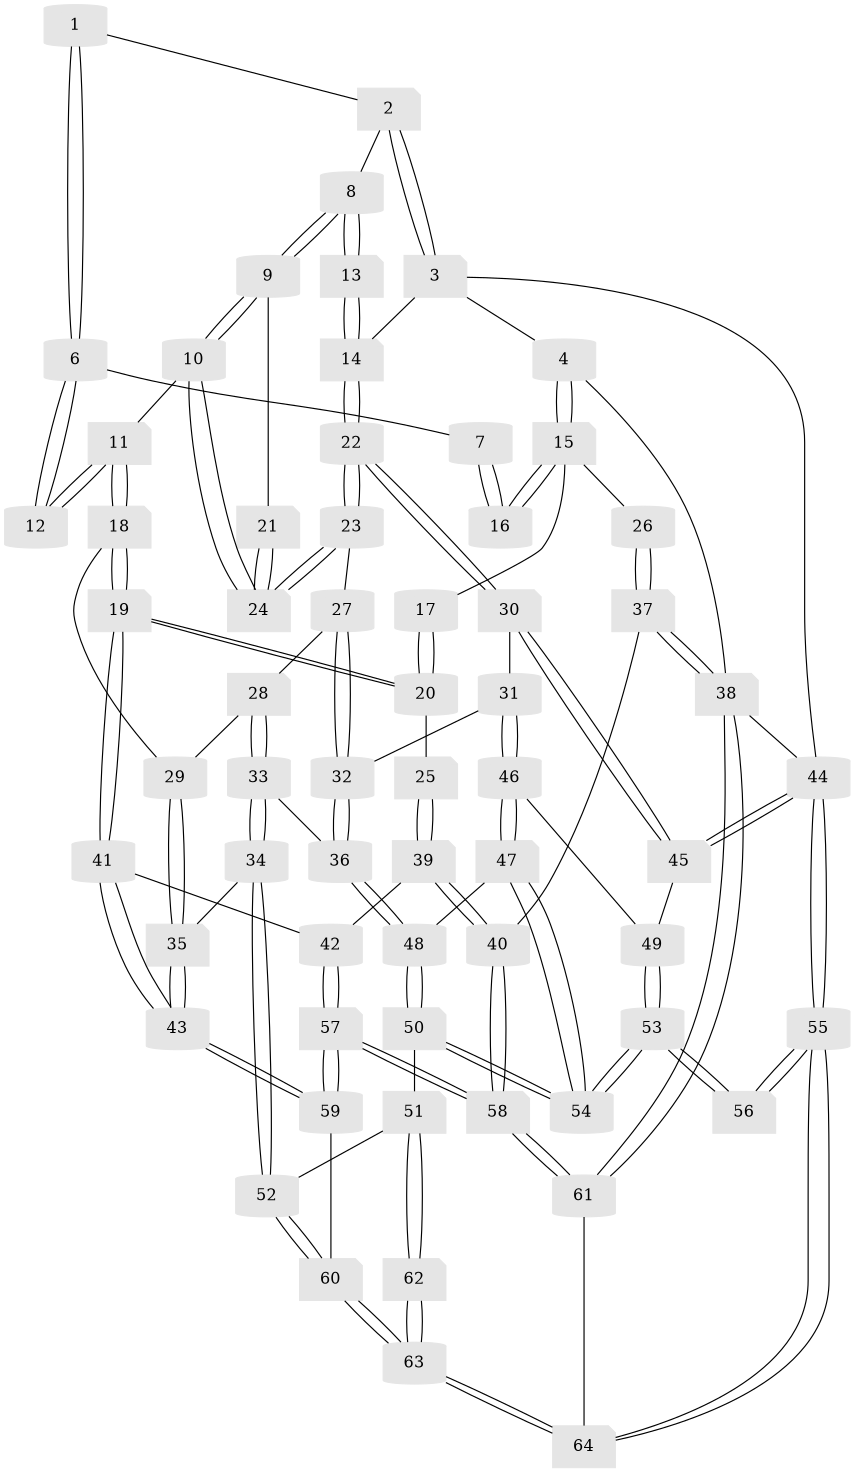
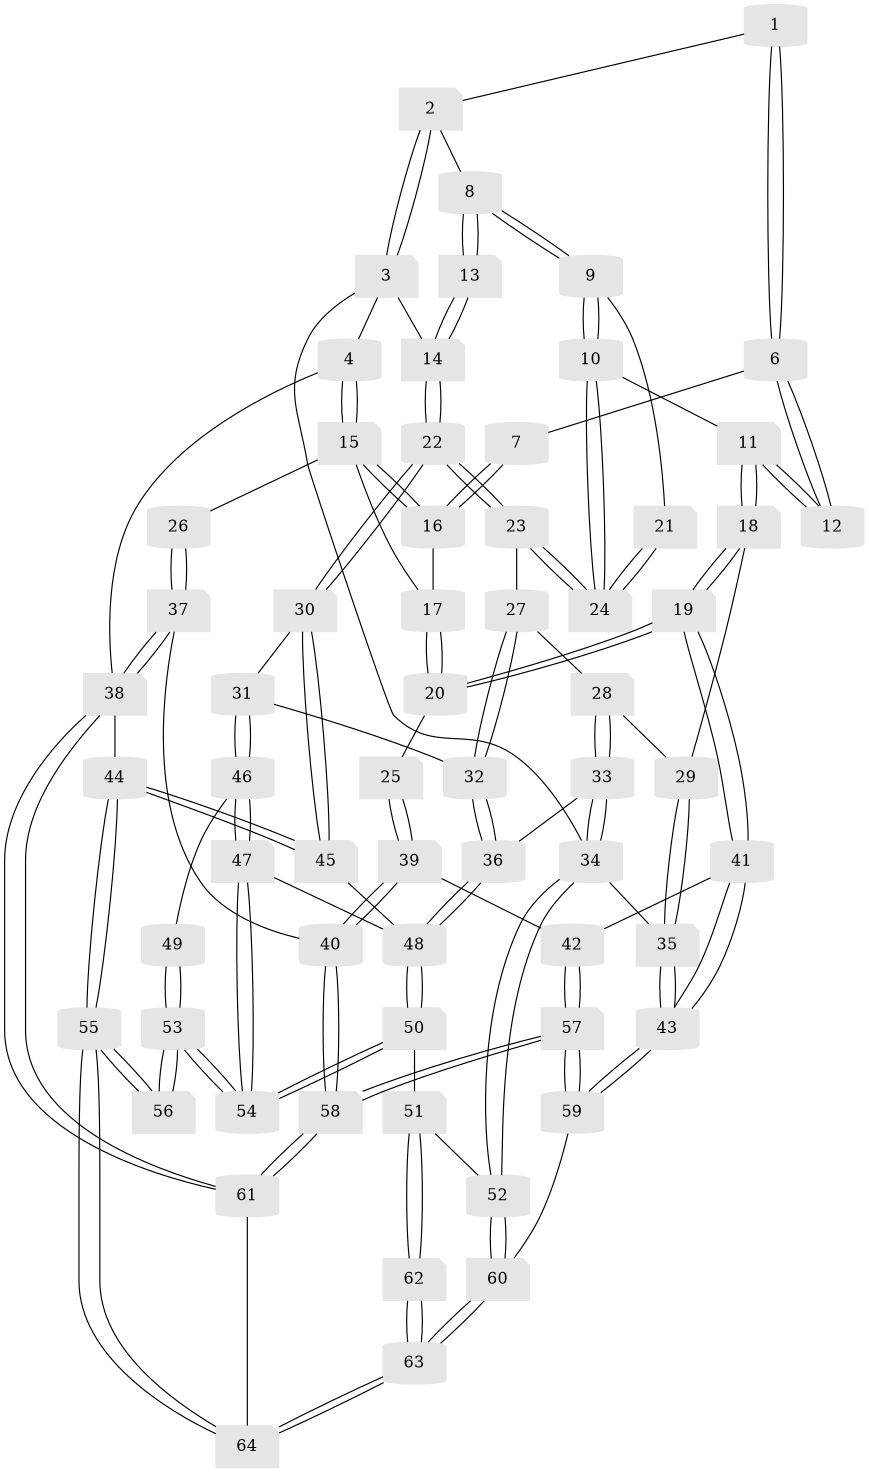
edge "3" -- "44": now "3" -- "34"
edge "16" -- "17": added
edge "45" -- "49": now "45" -- "48"
